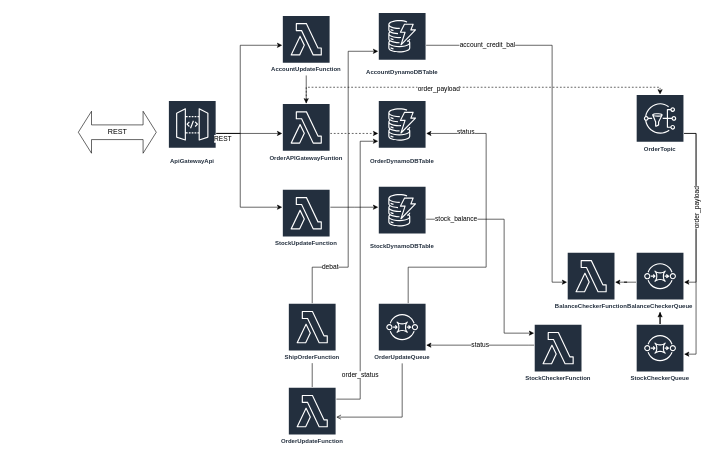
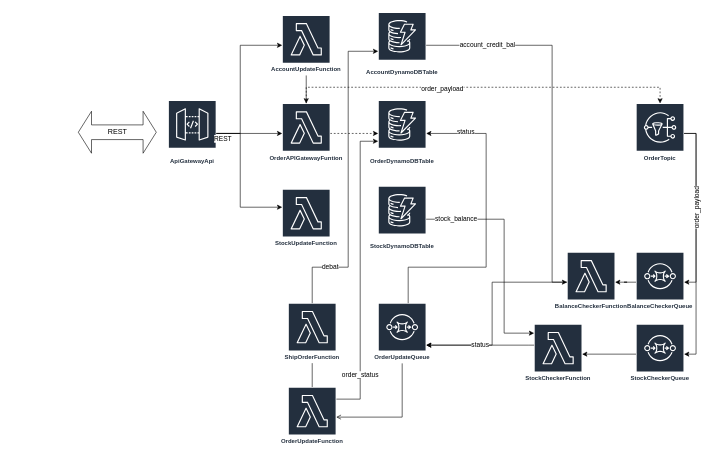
node "OrderTopic": moved (660, 125) -> (660, 134)
edge "StockUpdateFunction" -> "StockDynamoDBTable": removed
edge "BalanceCheckerFunction" -> "OrderUpdateQueue": added
edge "StockCheckerQueue" -> "BalanceCheckerQueue": now "StockCheckerQueue" -> "StockCheckerFunction"
